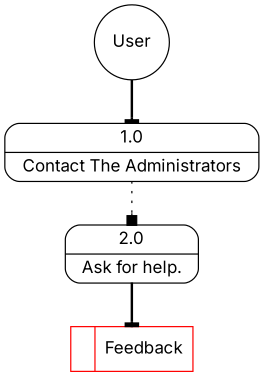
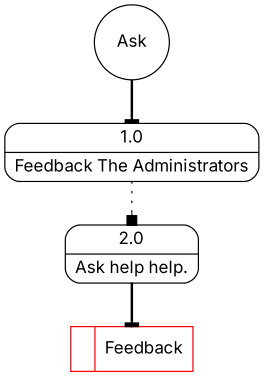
node "User": label "User" -> "Ask"
node "1.0": text "Contact The Administrators" -> "Feedback The Administrators"
node "2.0": text "Ask for help." -> "Ask help help."
